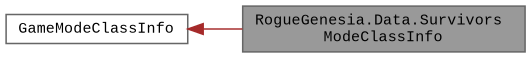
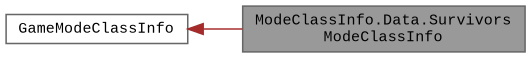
node "RogueGenesia.Data.Survivors ModeClassInfo": label "RogueGenesia.Data.Survivors ModeClassInfo" -> "ModeClassInfo.Data.Survivors ModeClassInfo"
